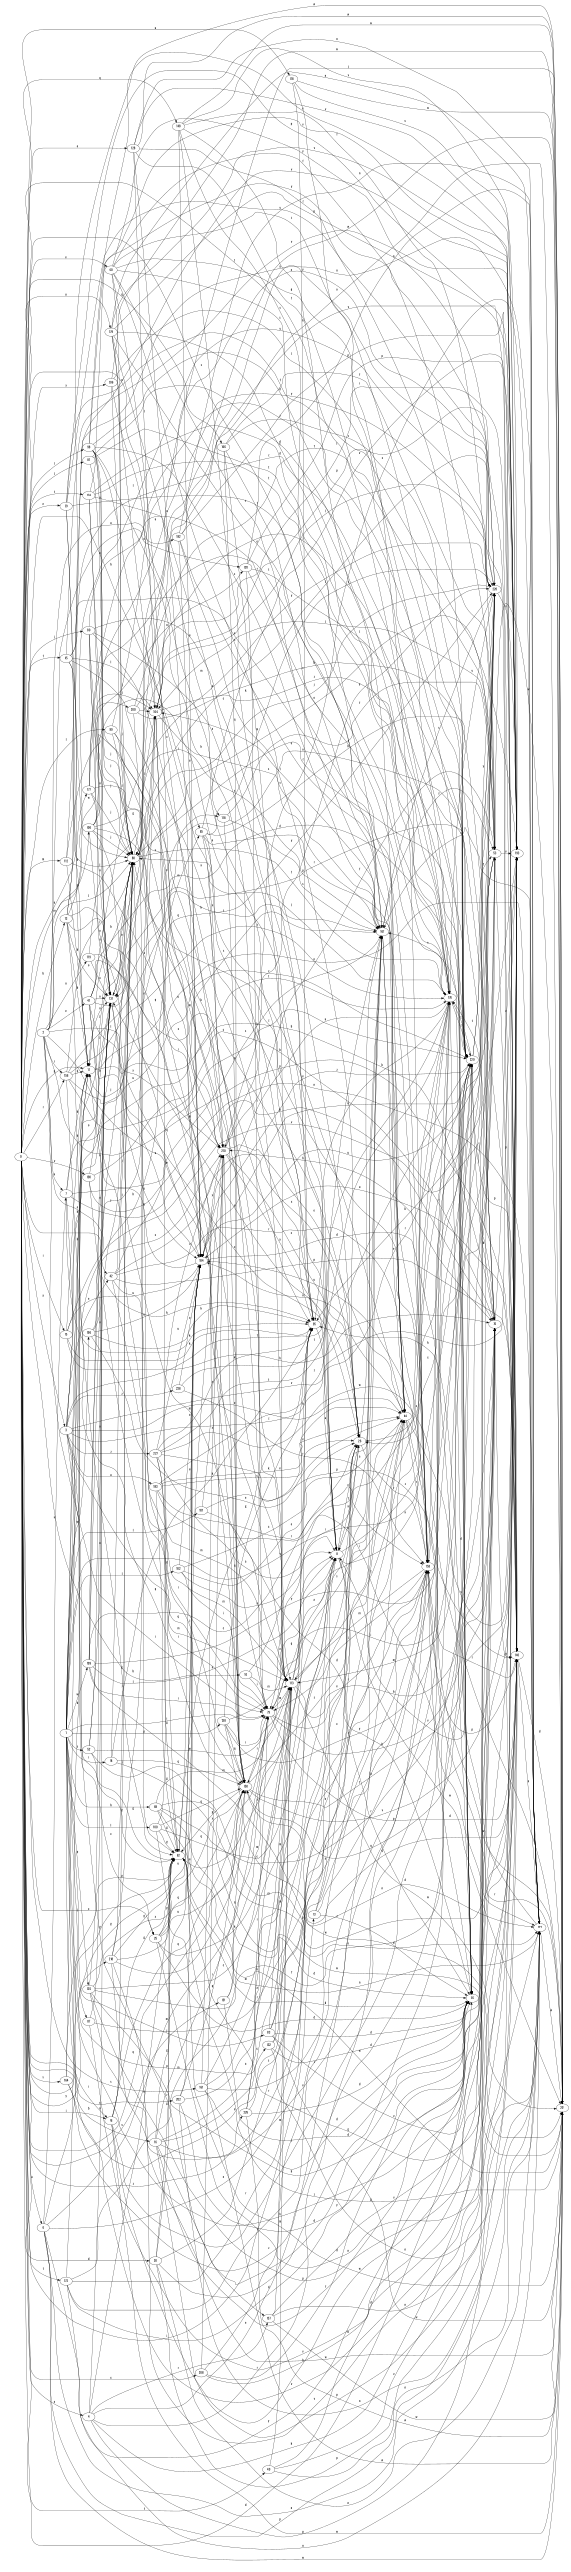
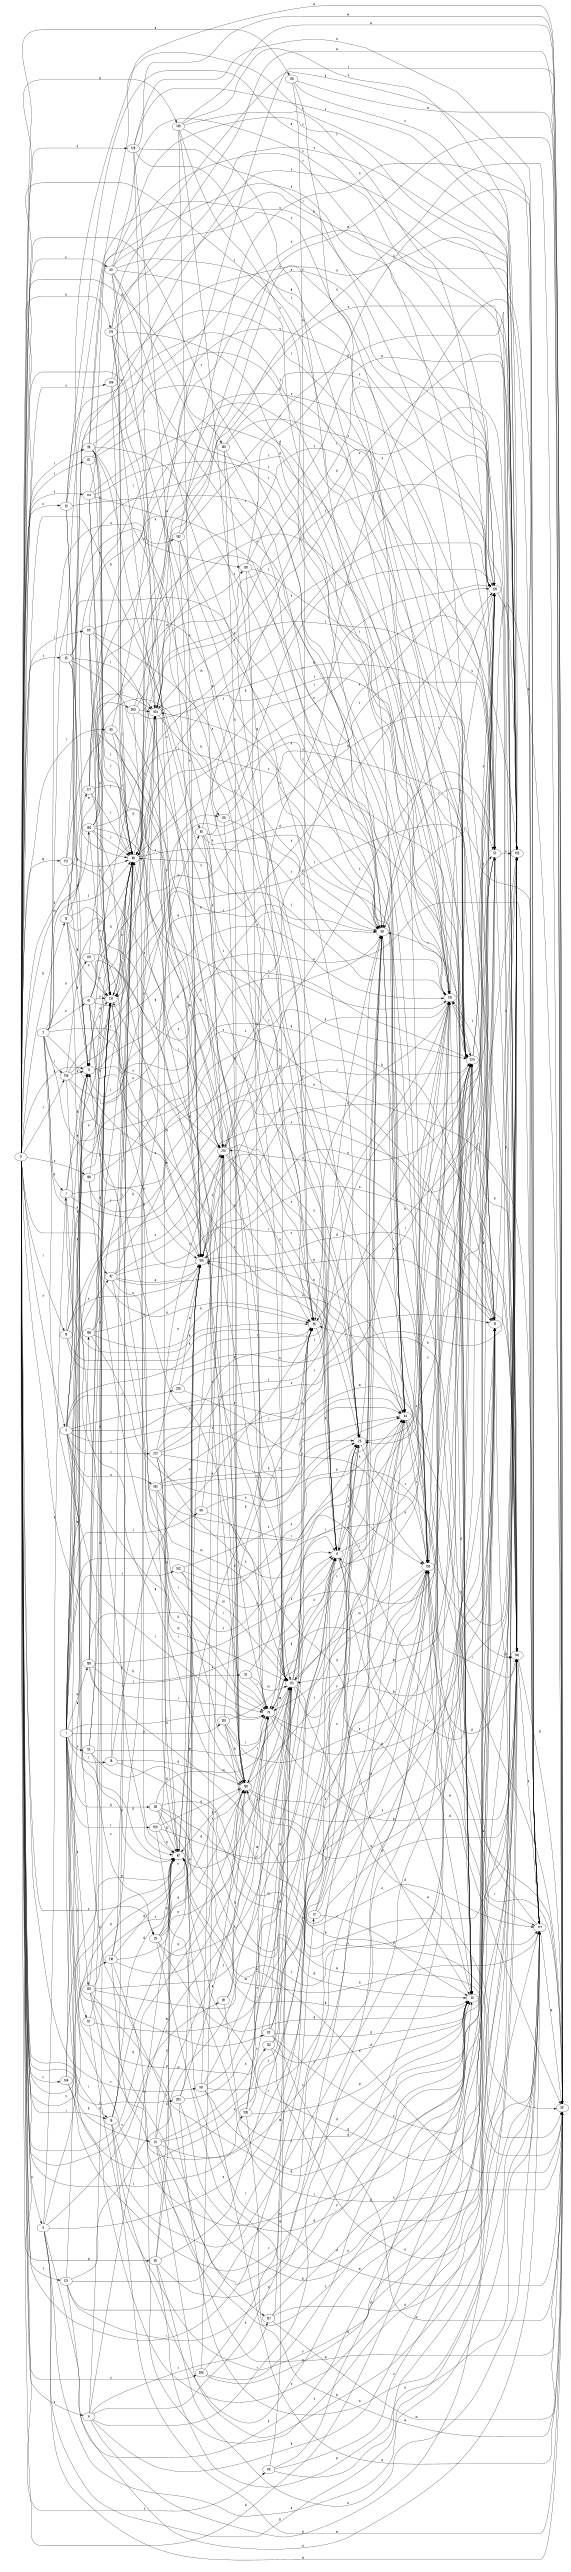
edge "102" -> "184": now "42" -> "184"
